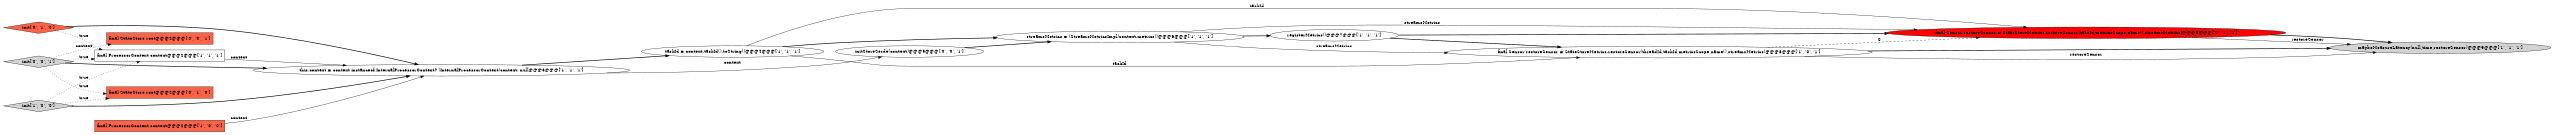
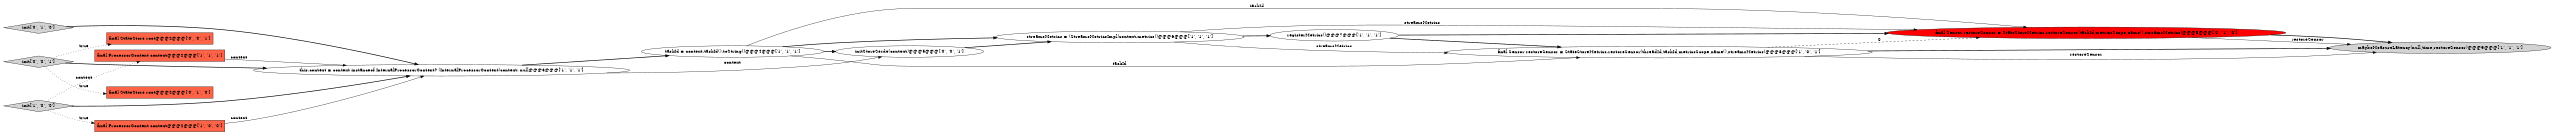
node "init['0', '1', '0']": fillcolor tomato -> lightgray
edge "init['0', '1', '0']" -> "final ProcessorContext context@@@2@@@['1', '1', '1']": removed, label "true"
edge "init['0', '0', '1']" -> "final StateStore root@@@2@@@['0', '0', '1']": label "context" -> "true"
edge "taskId = context.taskId().toString()@@@4@@@['1', '1', '1']" -> "initStoreSerde(context)@@@5@@@['0', '0', '1']": added
node "final ProcessorContext context@@@2@@@['1', '1', '1']": fillcolor white -> tomato
edge "init['0', '0', '1']" -> "final ProcessorContext context@@@2@@@['1', '1', '1']": removed, label "true"
edge "init['1', '0', '0']" -> "final ProcessorContext context@@@2@@@['1', '1', '1']": label "true" -> "context"
edge "init['1', '0', '0']" -> "final StateStore root@@@2@@@['0', '1', '0']": now "init['1', '0', '0']" -> "final ProcessorContext context@@@2@@@['1', '0', '0']"
